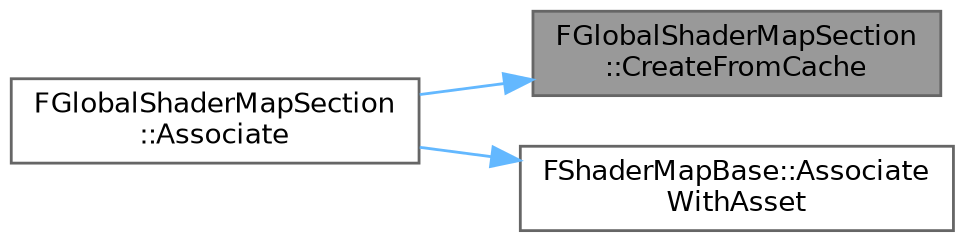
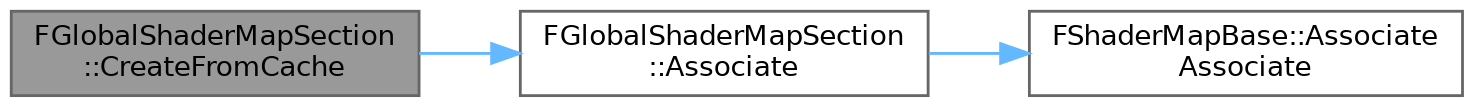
edge "FGlobalShaderMapSection ::Associate" -> "FGlobalShaderMapSection ::CreateFromCache": reversed
node "FShaderMapBase::Associate WithAsset": label "FShaderMapBase::Associate WithAsset" -> "FShaderMapBase::Associate Associate"
